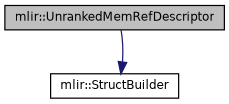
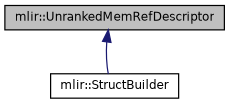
edge "mlir::UnrankedMemRefDescriptor" -> "mlir::StructBuilder": reversed
